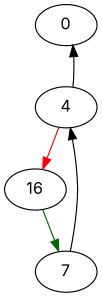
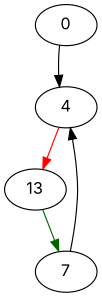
edge "4" -> "0": reversed
node "16": label "16" -> "13"
